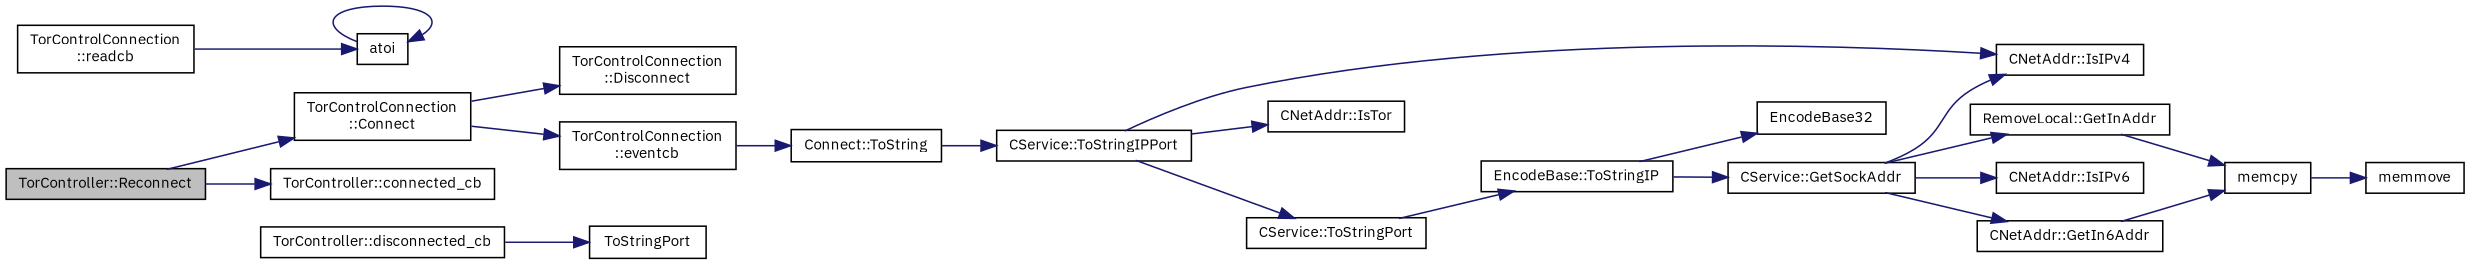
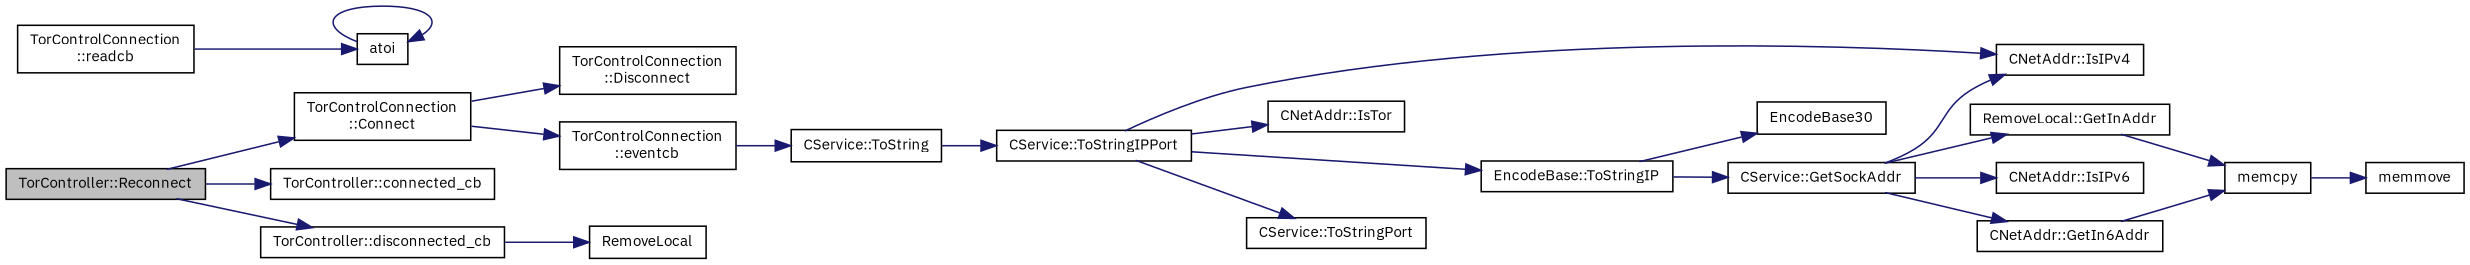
node "EncodeBase32": label "EncodeBase32" -> "EncodeBase30"
node "Connect::ToString": label "Connect::ToString" -> "CService::ToString"
edge "CService::ToStringPort" -> "EncodeBase::ToStringIP": now "CService::ToStringIPPort" -> "EncodeBase::ToStringIP"
edge "TorController::Reconnect" -> "TorController::disconnected_cb": added
node "ToStringPort": label "ToStringPort" -> "RemoveLocal"
